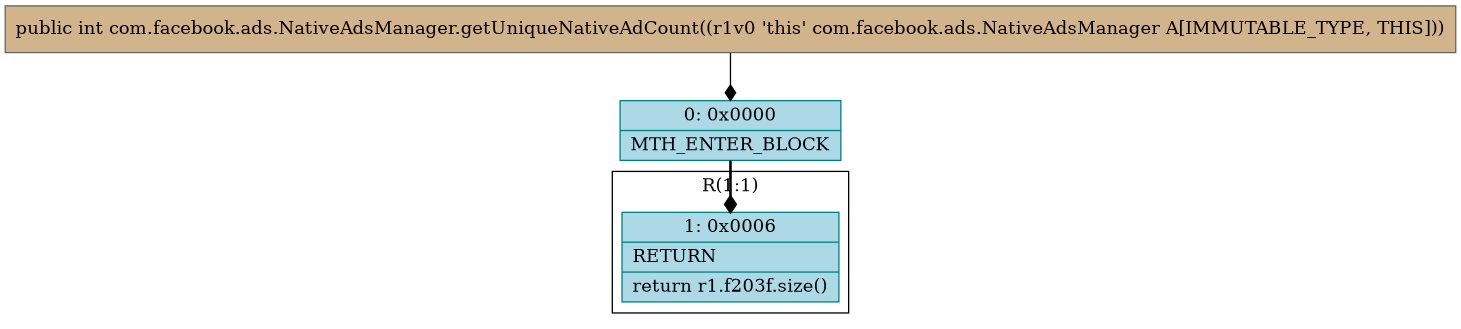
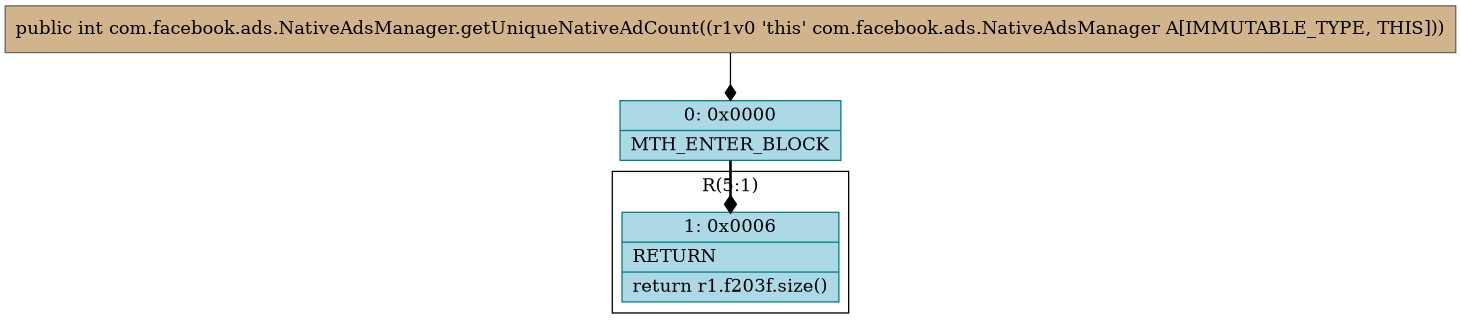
cluster "R(1:1)": label "R(1:1)" -> "R(5:1)"
